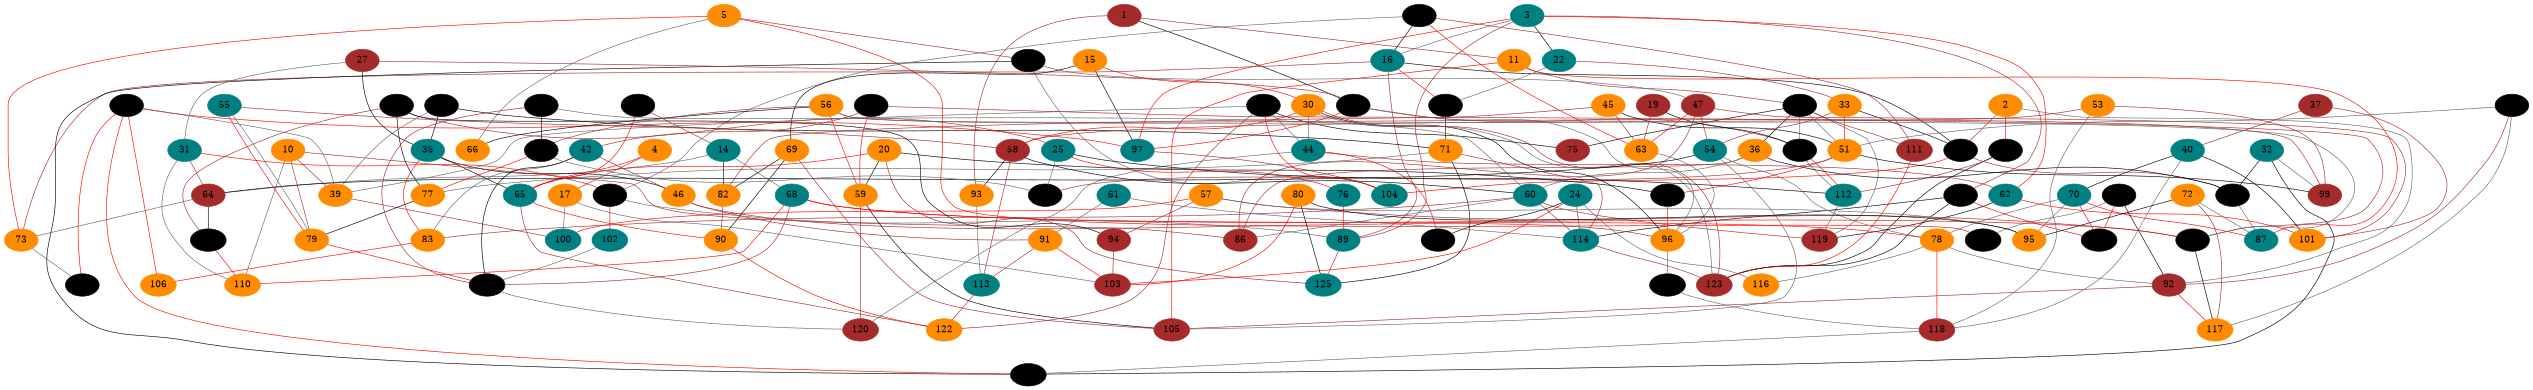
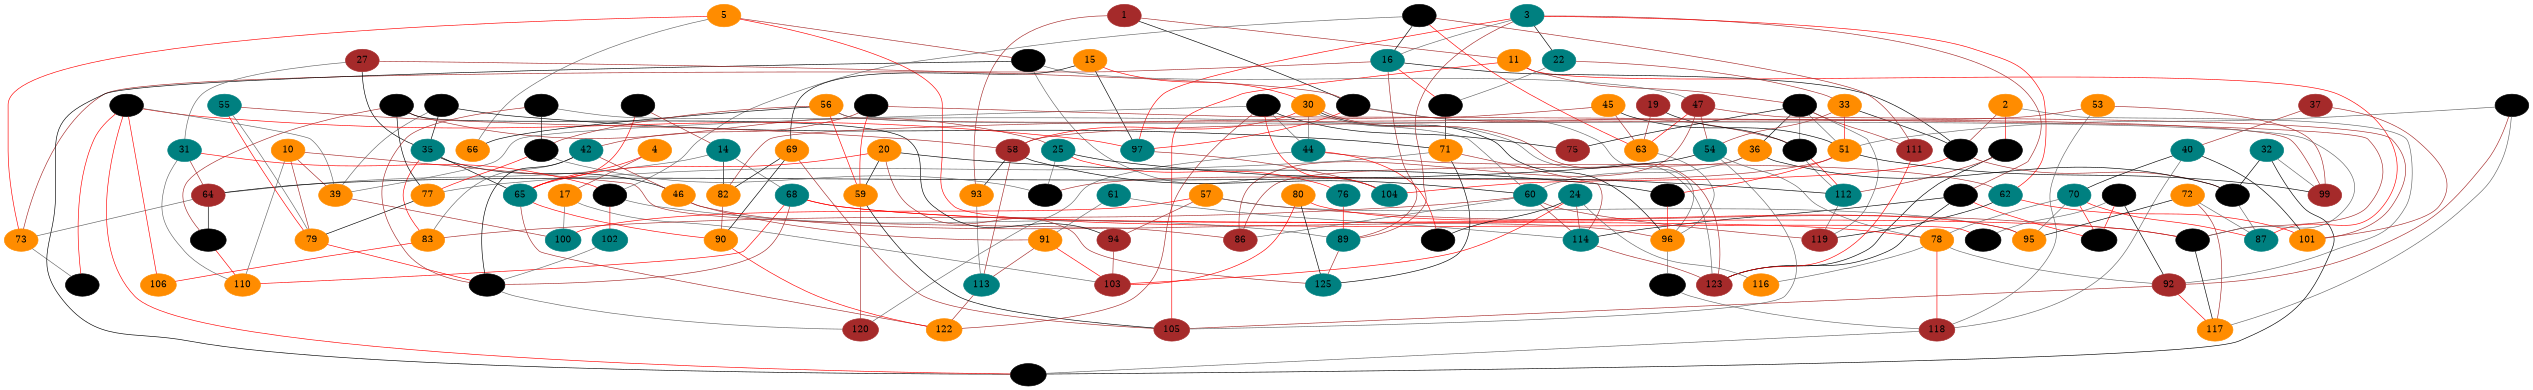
edge "80" -- "95": color black -> red
